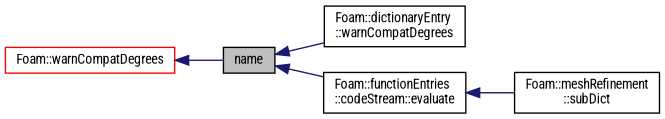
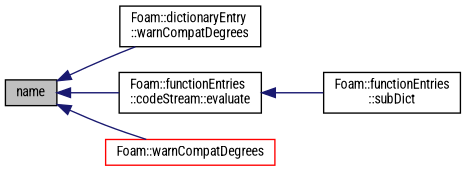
edge "name" -> "Foam::warnCompatDegrees": reversed
node "Foam::meshRefinement ::subDict": label "Foam::meshRefinement ::subDict" -> "Foam::functionEntries ::subDict"
